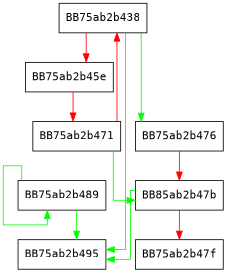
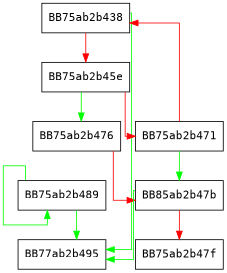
edge "BB75ab2b438" -> "BB75ab2b476": now "BB75ab2b45e" -> "BB75ab2b476"
node "BB75ab2b495": label "BB75ab2b495" -> "BB77ab2b495"
